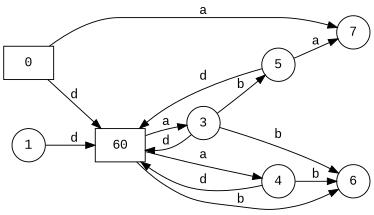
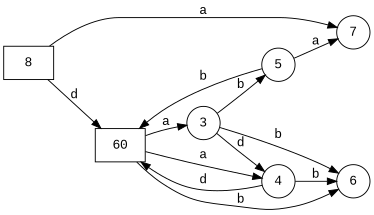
node "0": label "0" -> "8"
edge "5" -> "60": label "d" -> "b"
node "1": removed
edge "3" -> "60": now "3" -> "4"
